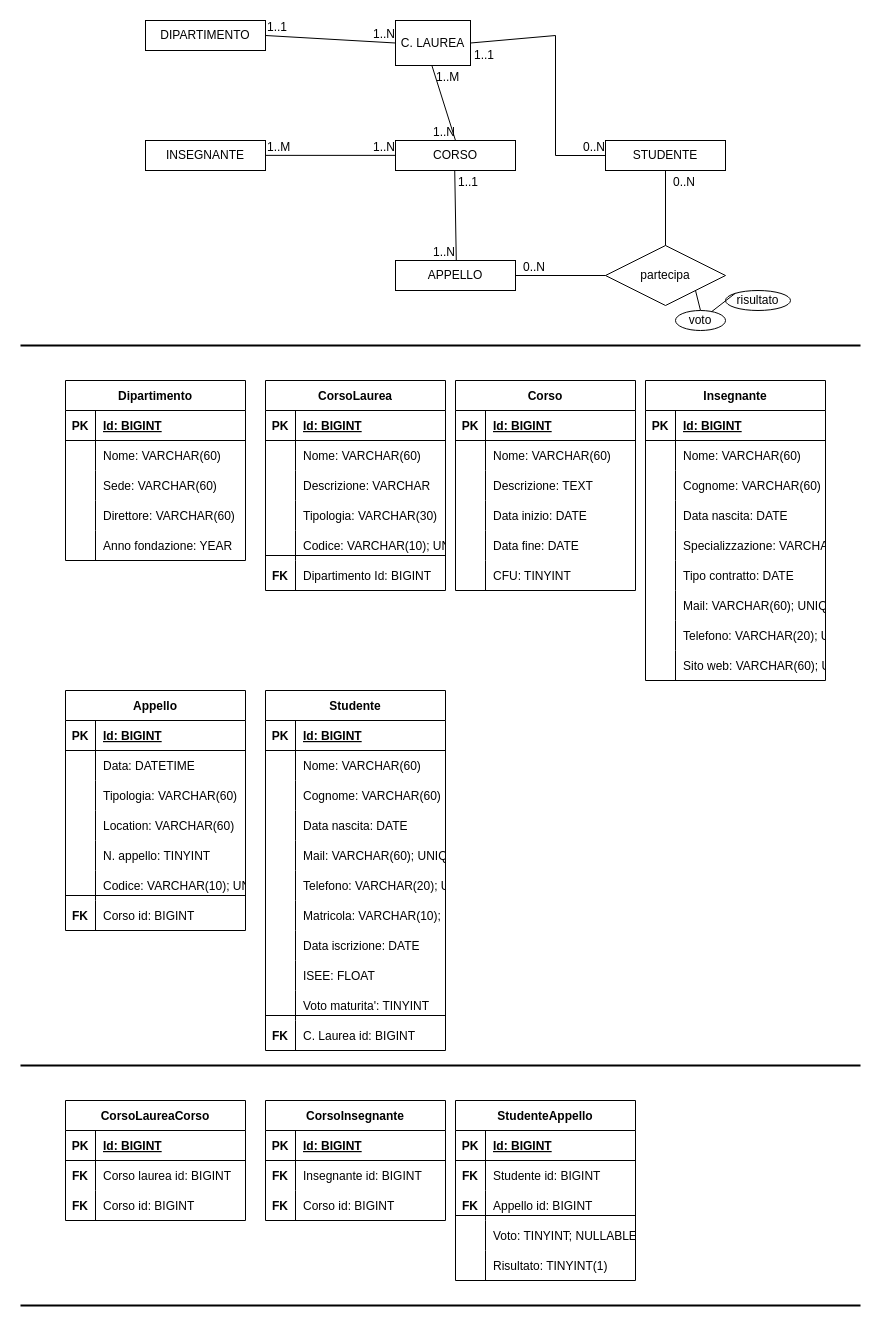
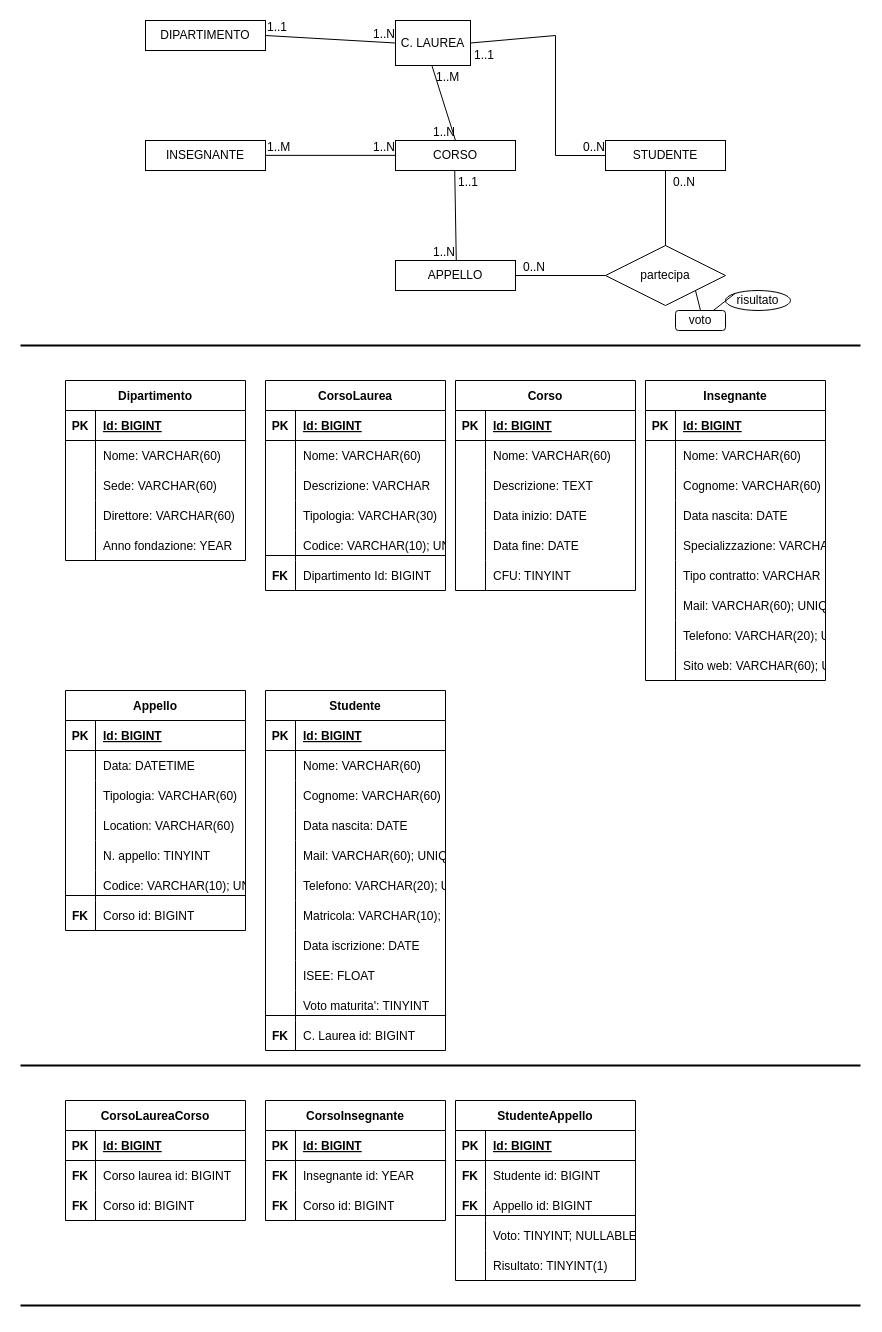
node "voto": shape ellipse -> rounded rectangle
node "Tipo contratto: DATE": label "Tipo contratto: DATE" -> "Tipo contratto: VARCHAR"
node "Insegnante id: BIGINT": label "Insegnante id: BIGINT" -> "Insegnante id: YEAR"
